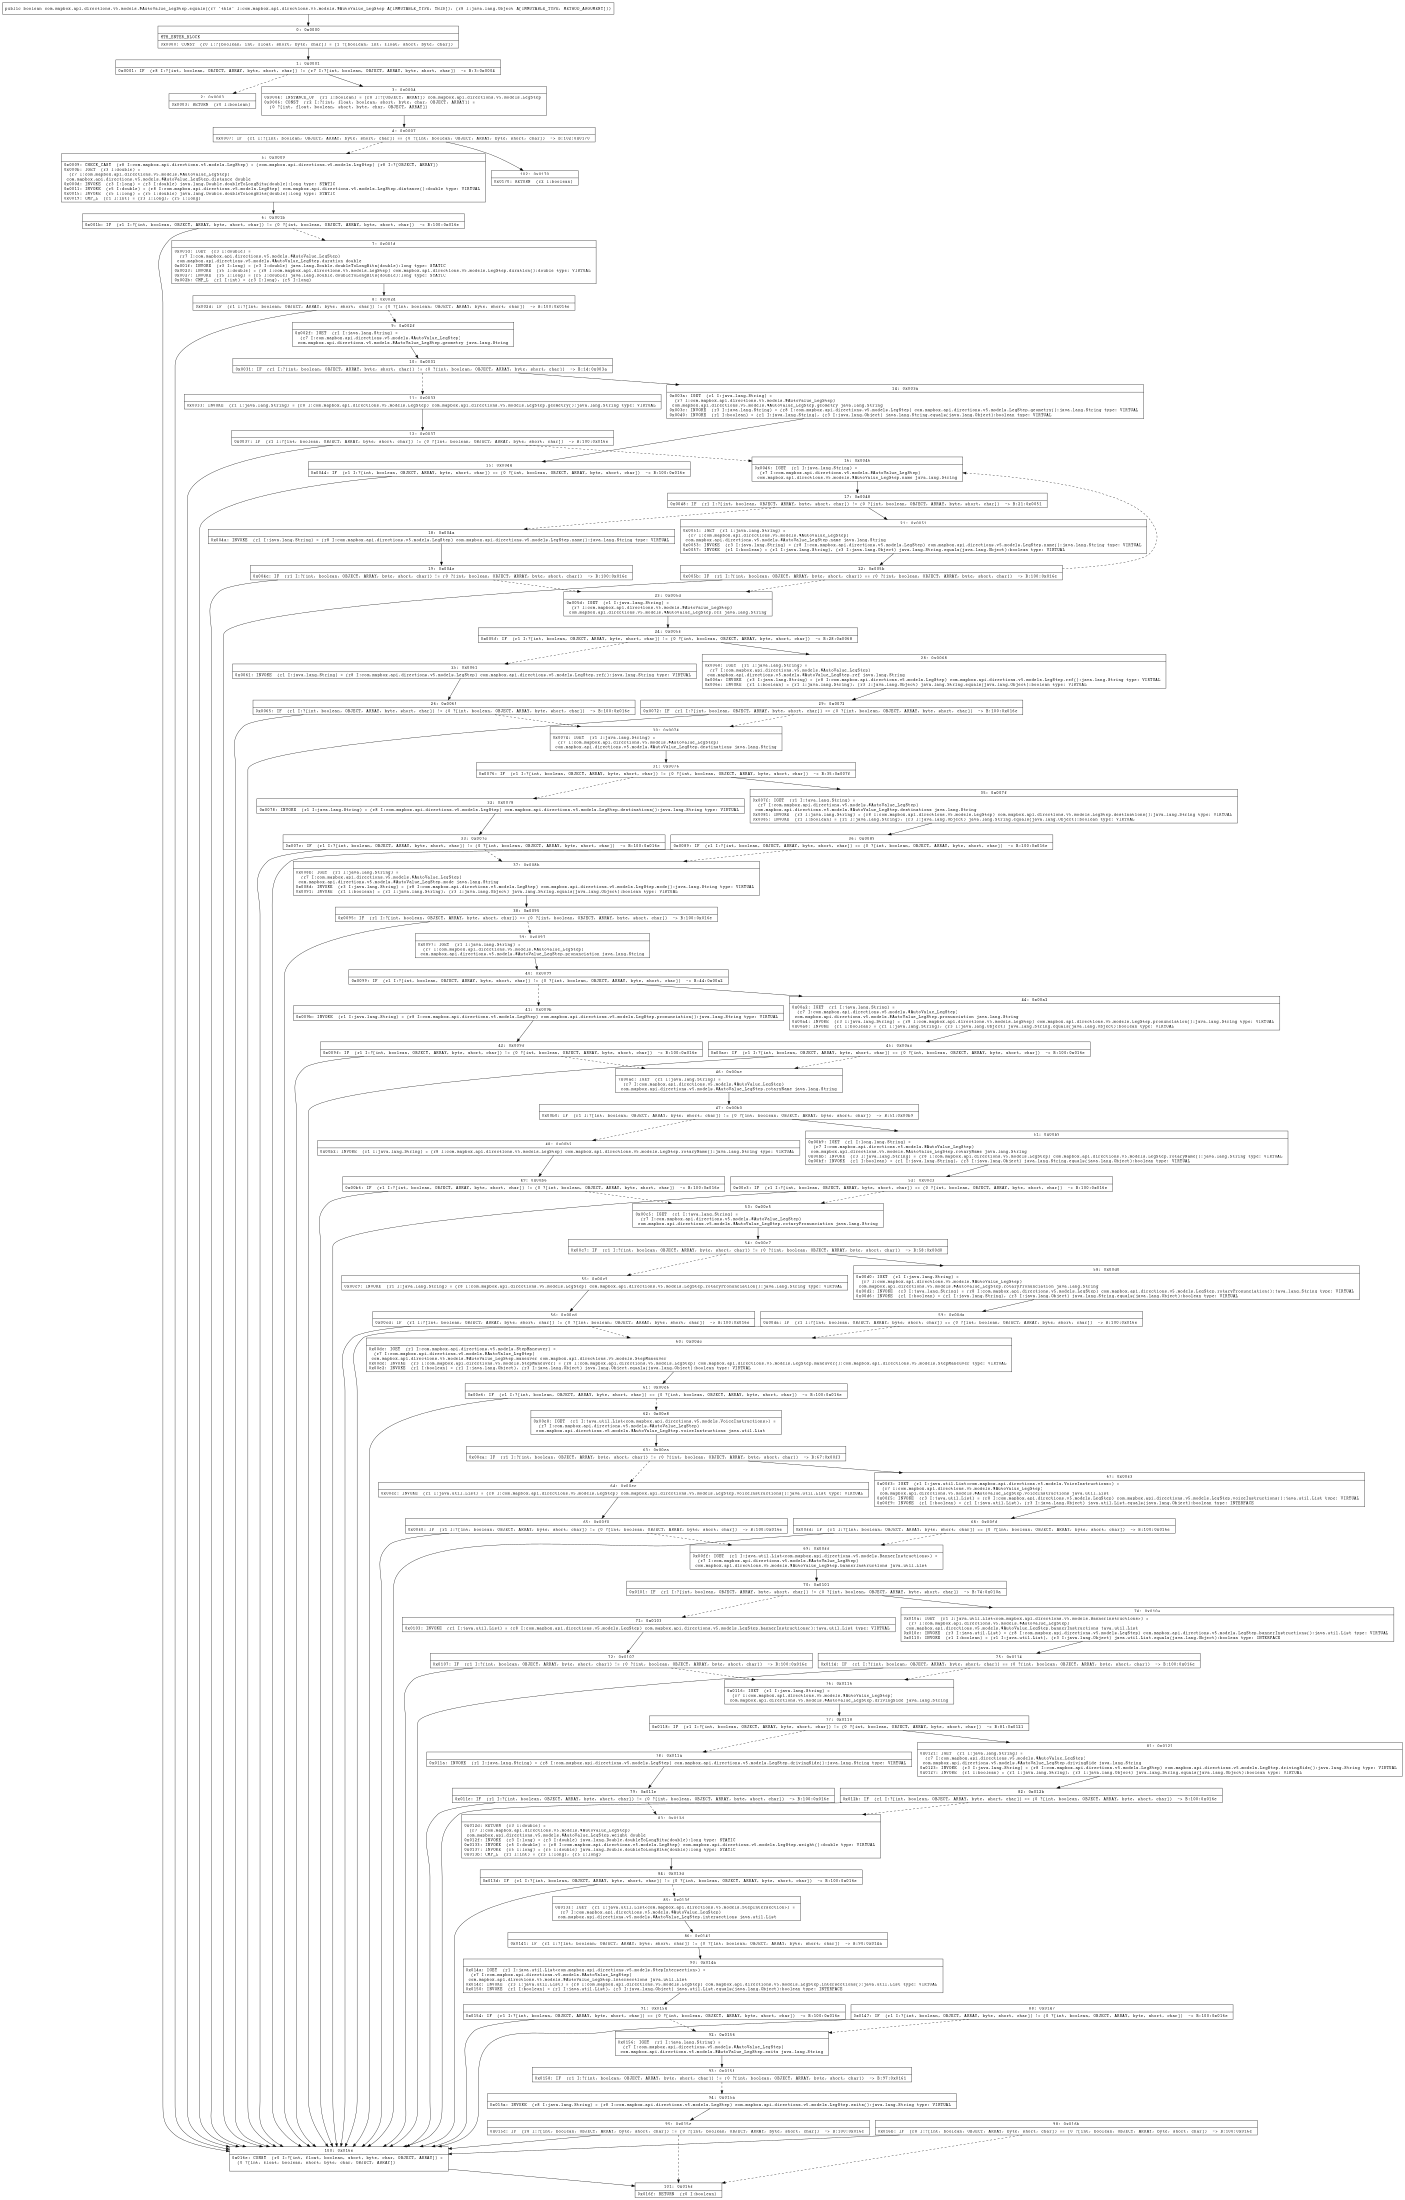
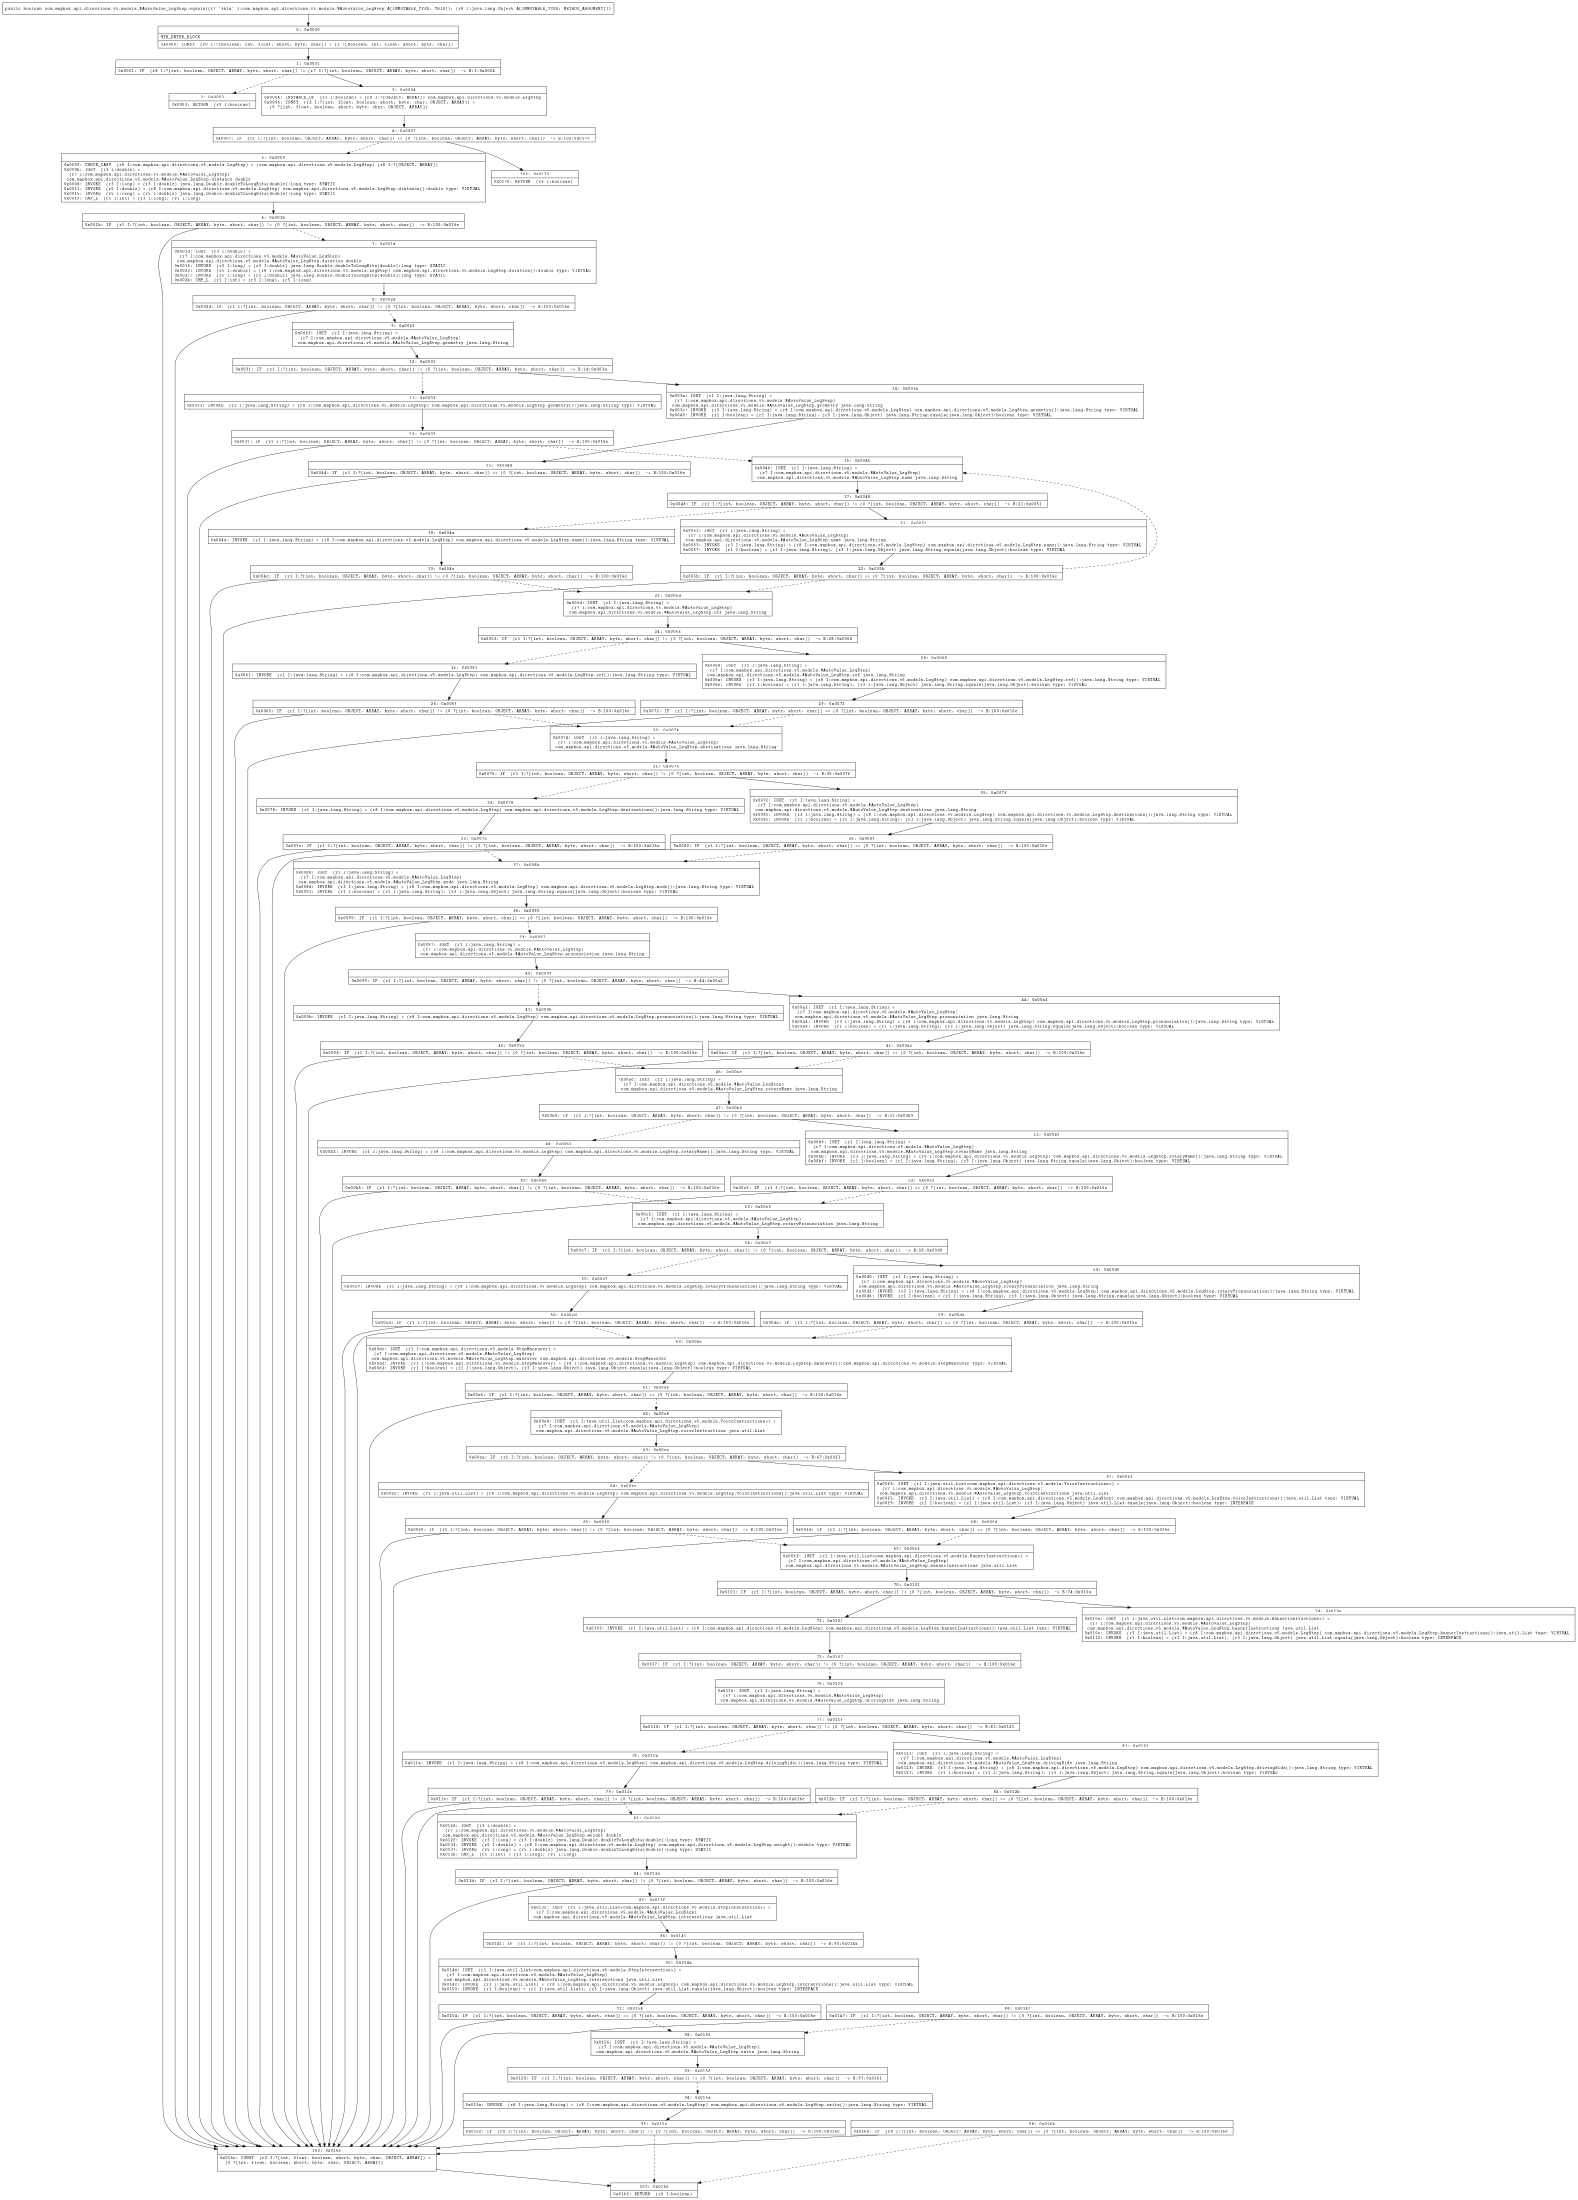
edge "70: 0x0101" -> "71: 0x0103": style dashed -> solid
node "75: 0x0114": removed
node "83: 0x012d": text "0x012d: RETURN  (r3 I:double) =" -> "0x012d: IGET  (r3 I:double) ="
edge "72: 0x0107" -> "100: 0x016e": removed
